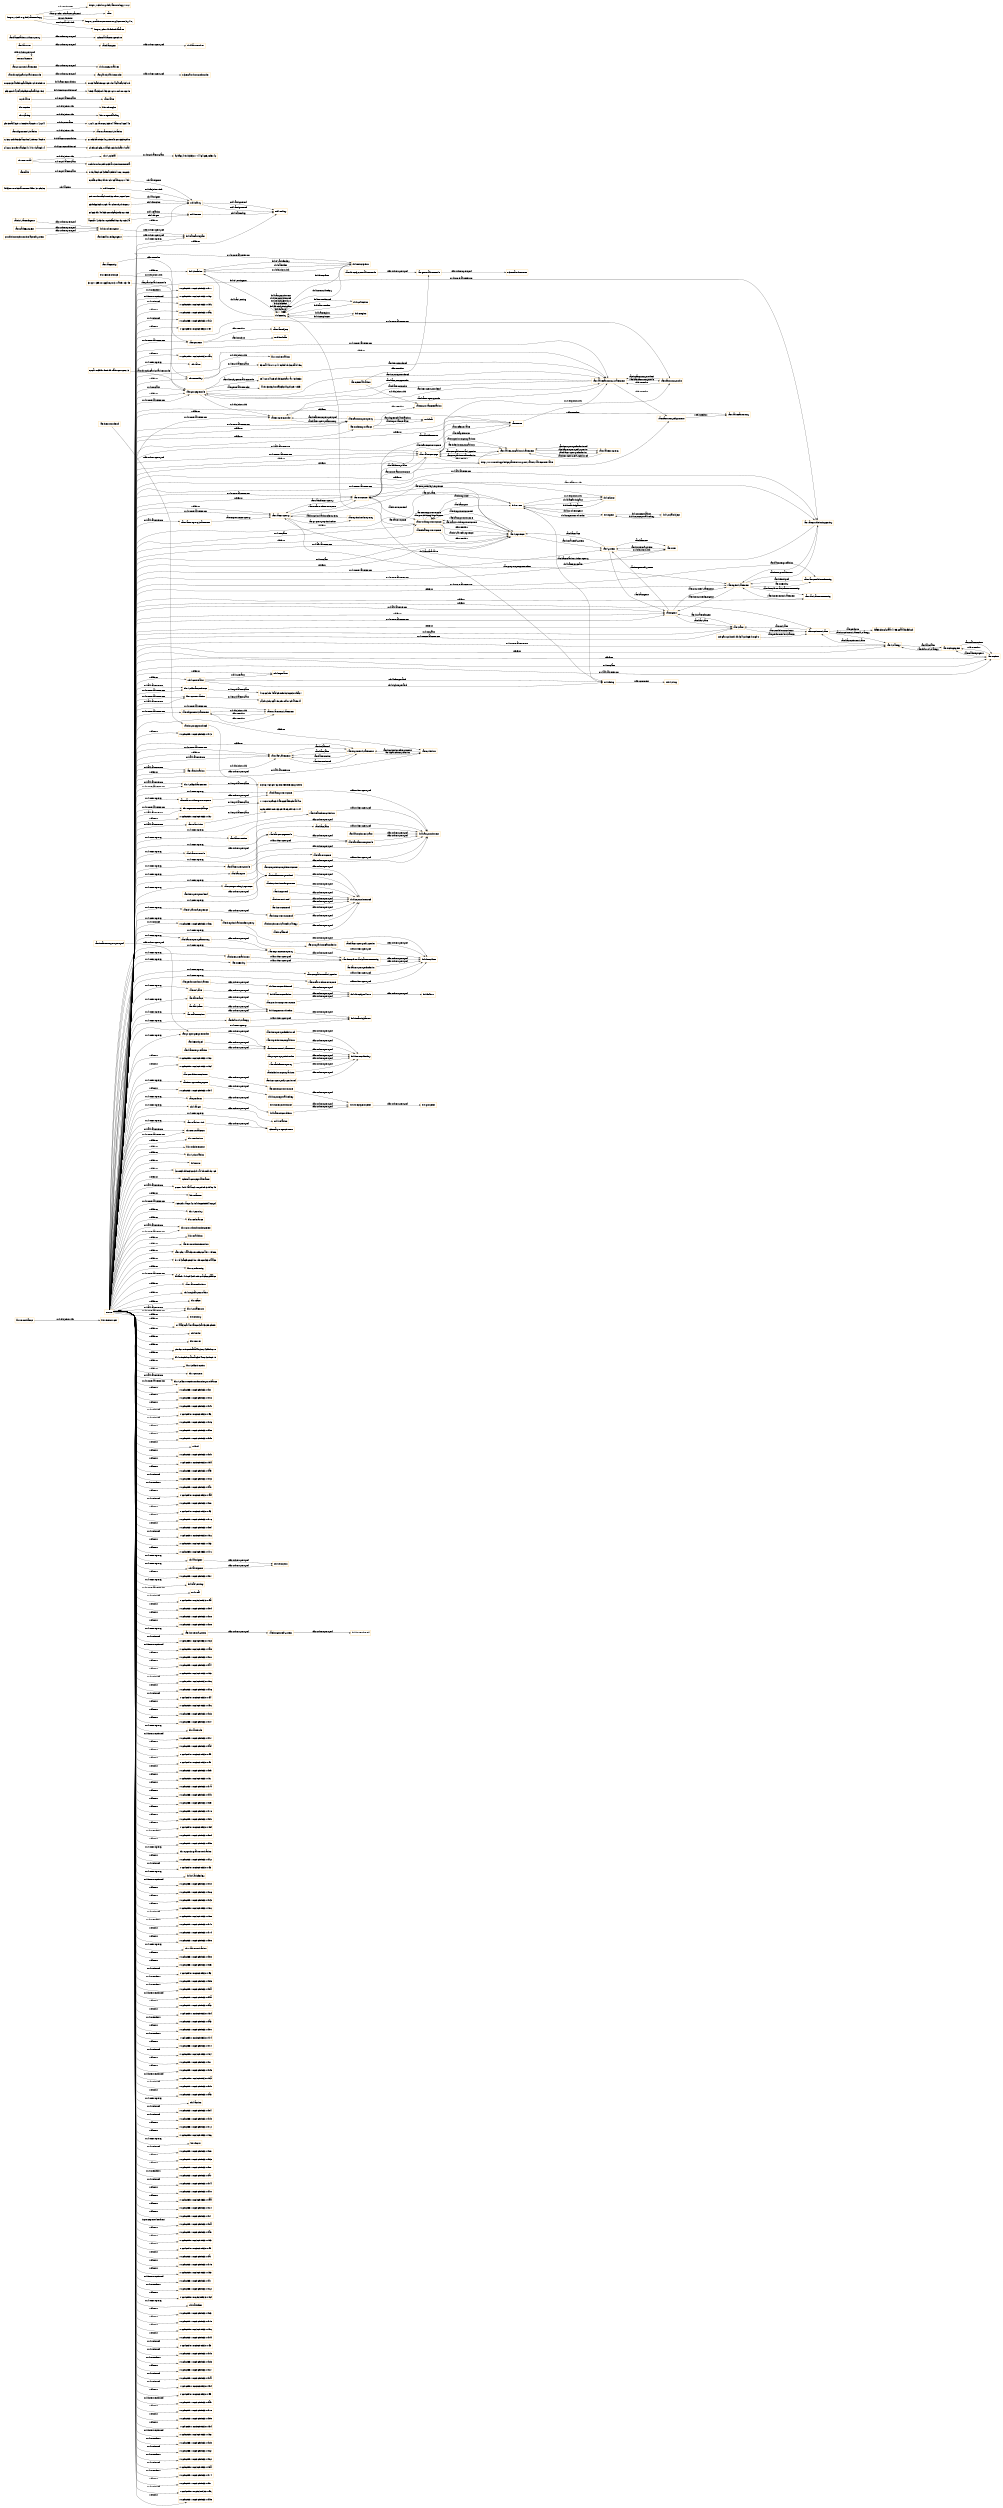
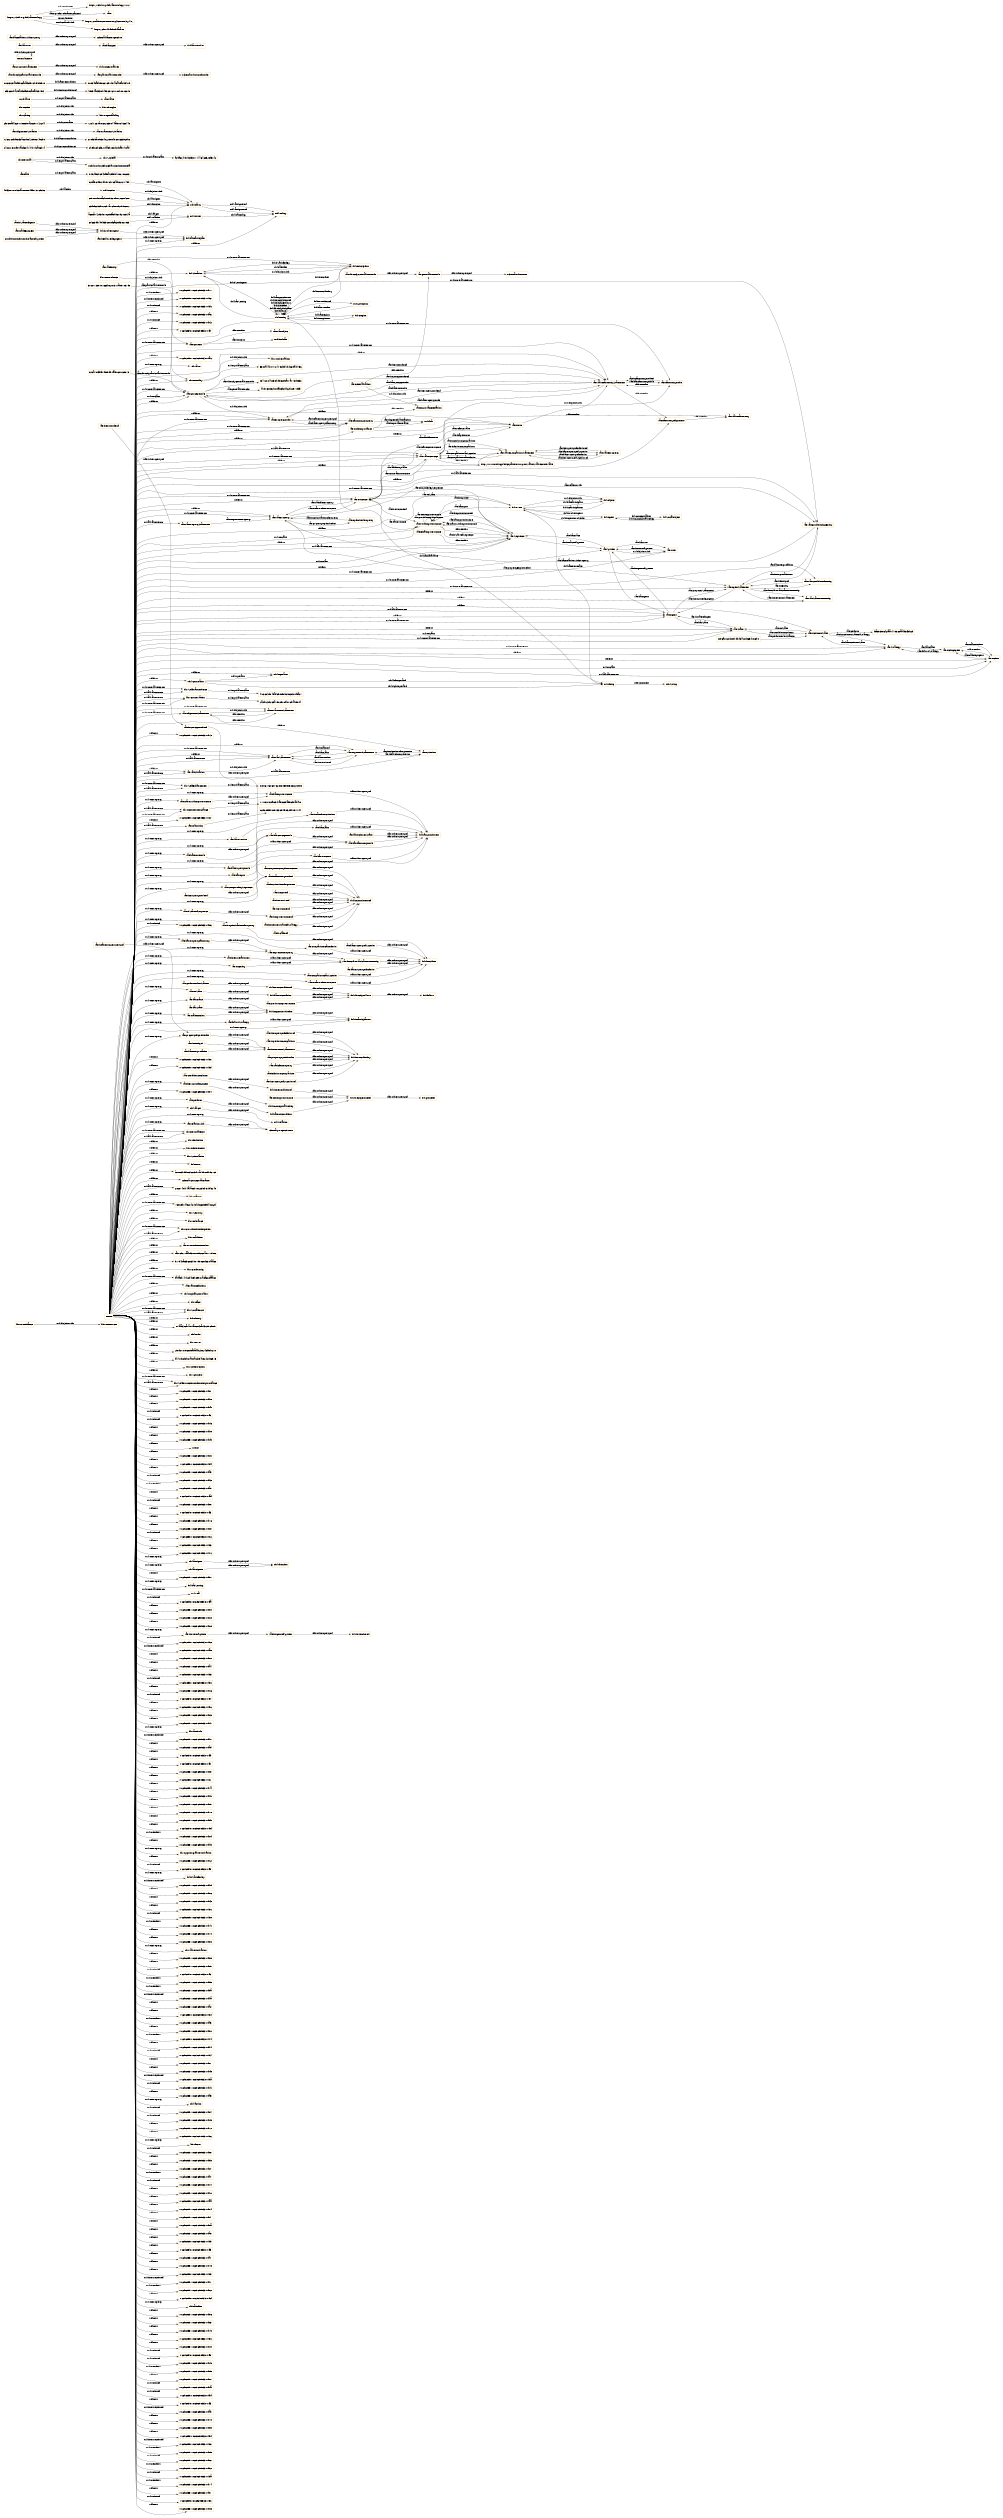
edge "vae:conditionsActionIn" -> "vae:nextInputOutcome": now "vae:conditionsActionIn" -> "dul:isPreconditionOf"
edge "NULL" -> "-7c6d6e55:18c6969e533:-7f8a": label "isConceptNodeOf:rest" -> "rdf:rest"
node "-7c6d6e55:18c6969e533:-7f96": added
